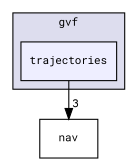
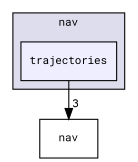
cluster "gvf": label "gvf" -> "nav"
